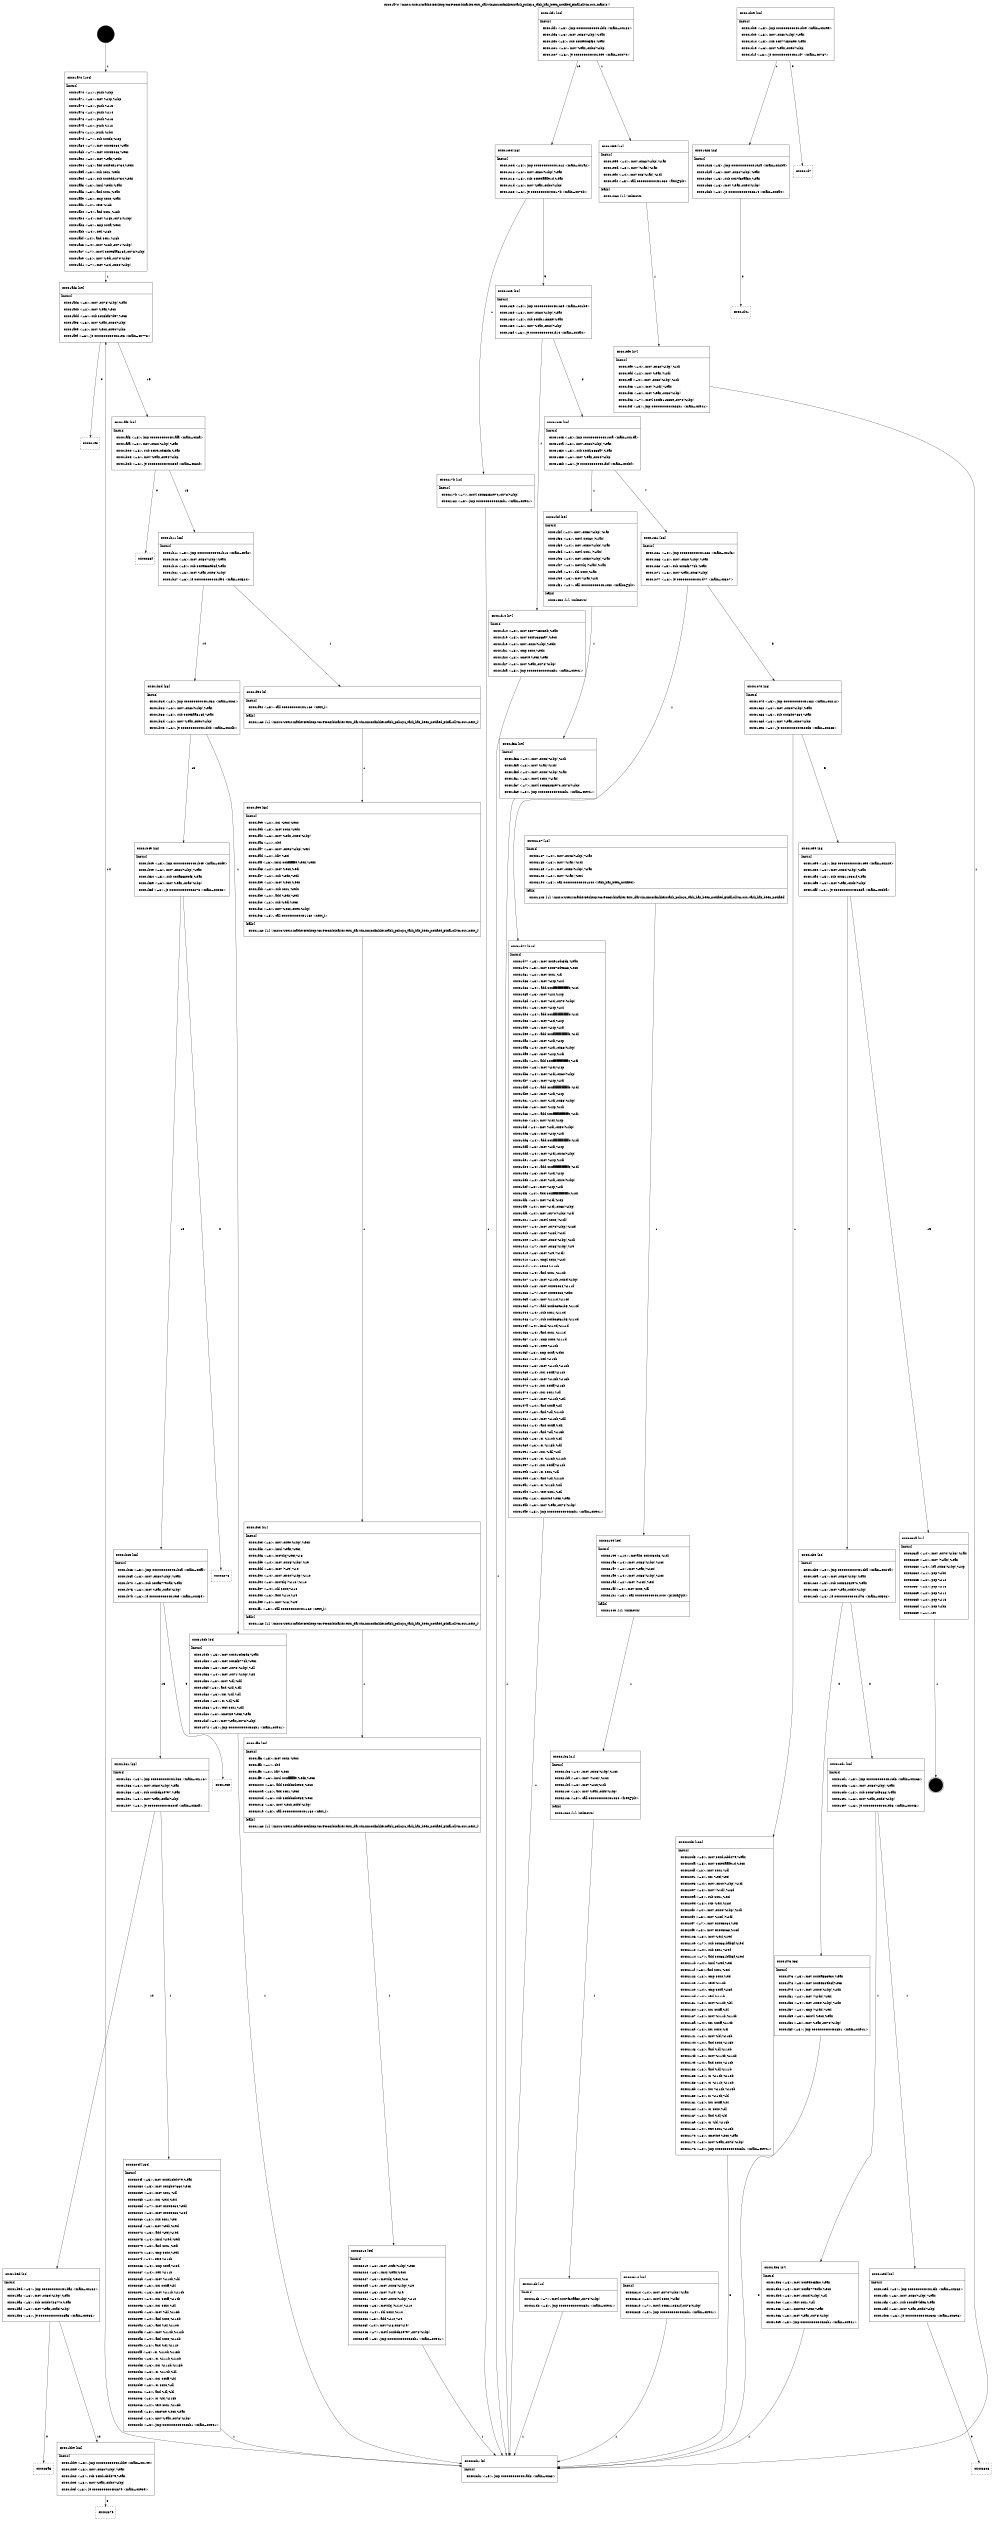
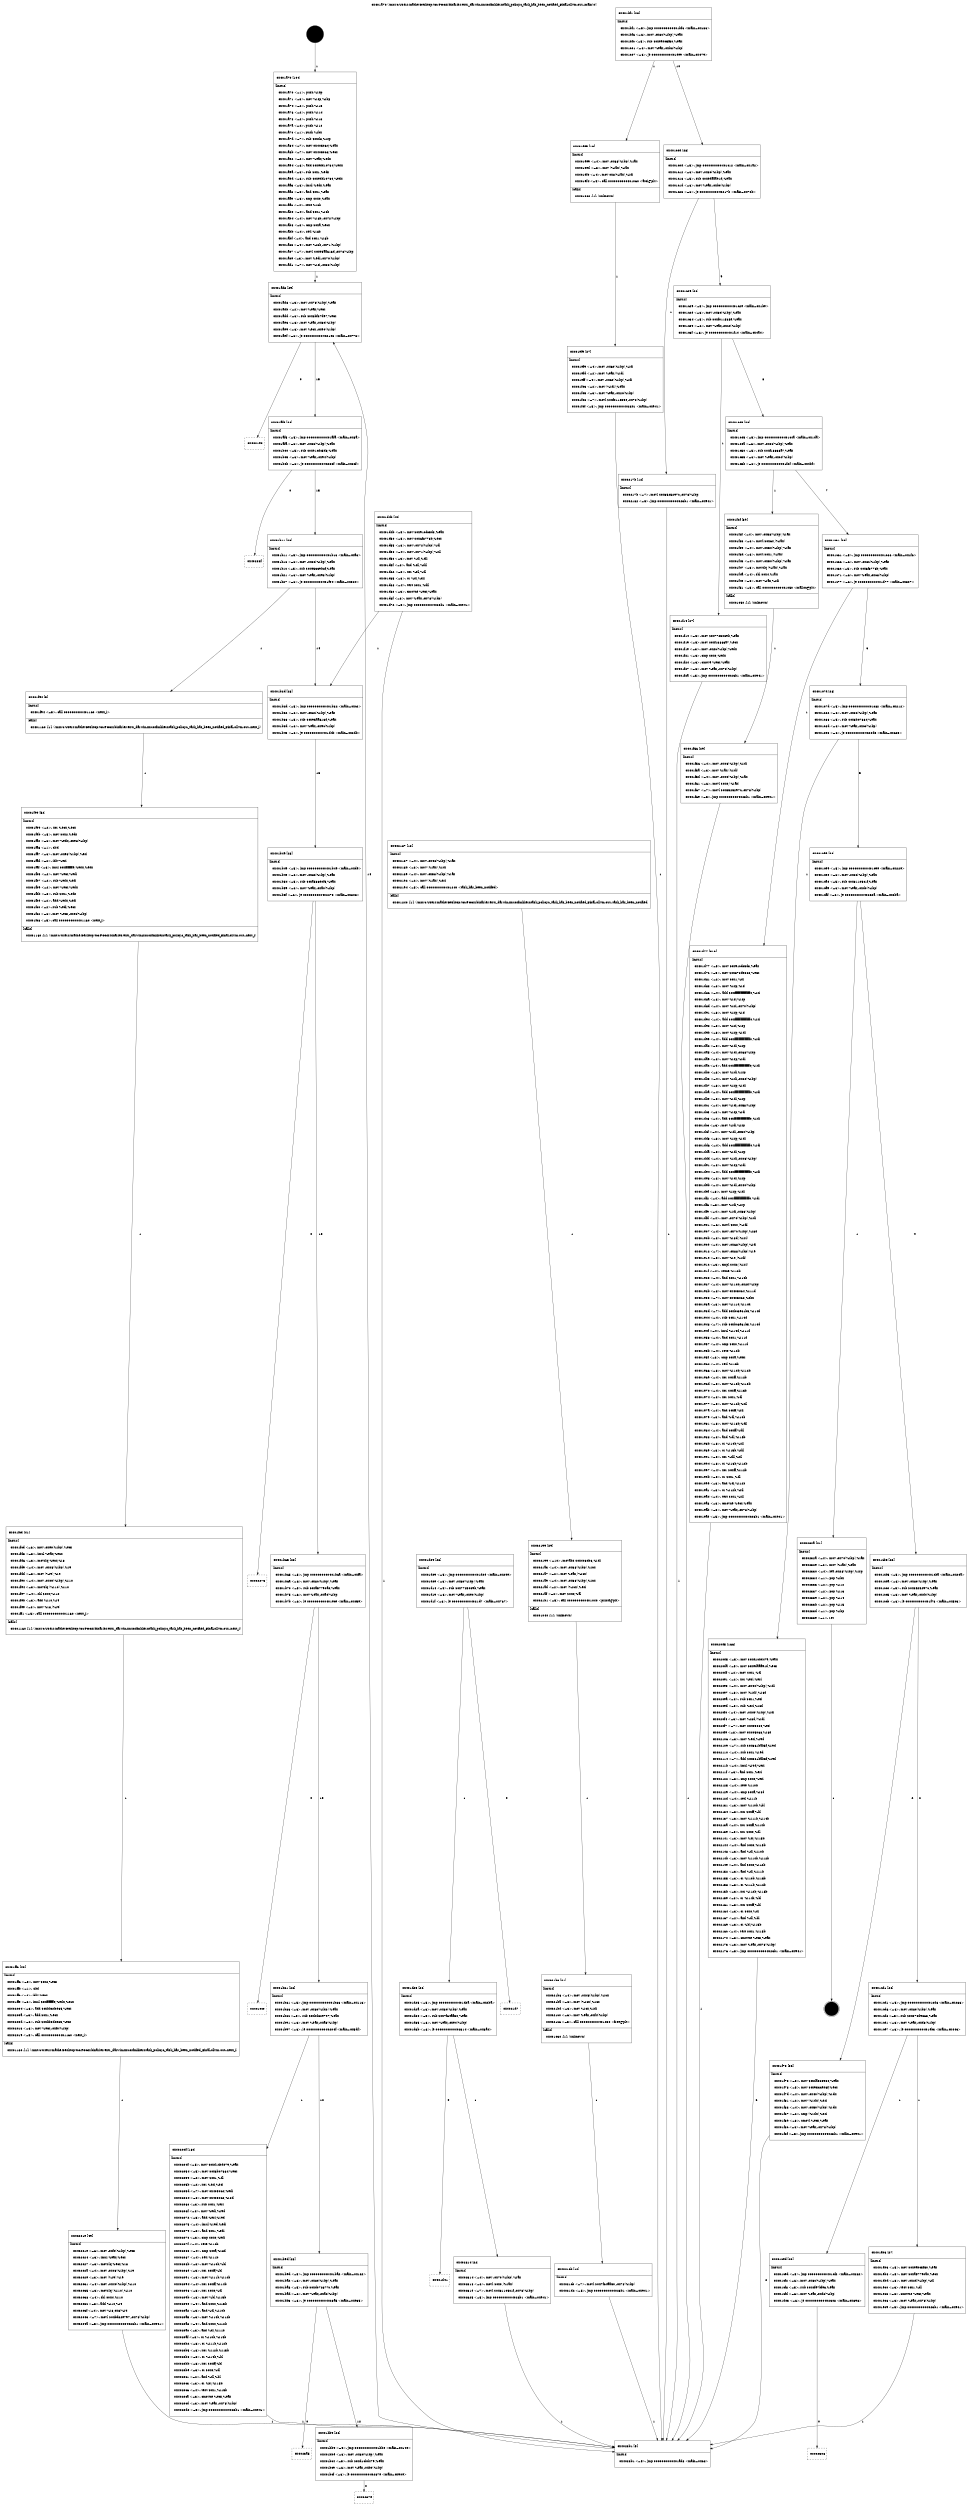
edge "0x401b2d [28]" -> "0x401d4b [44]": reversed
edge "0x401c99 [28]" -> "0x40232a [21]": label " 15" -> " 1"
edge "0x401d25 [28]" -> "0x402314 [22]": added, label "1"
